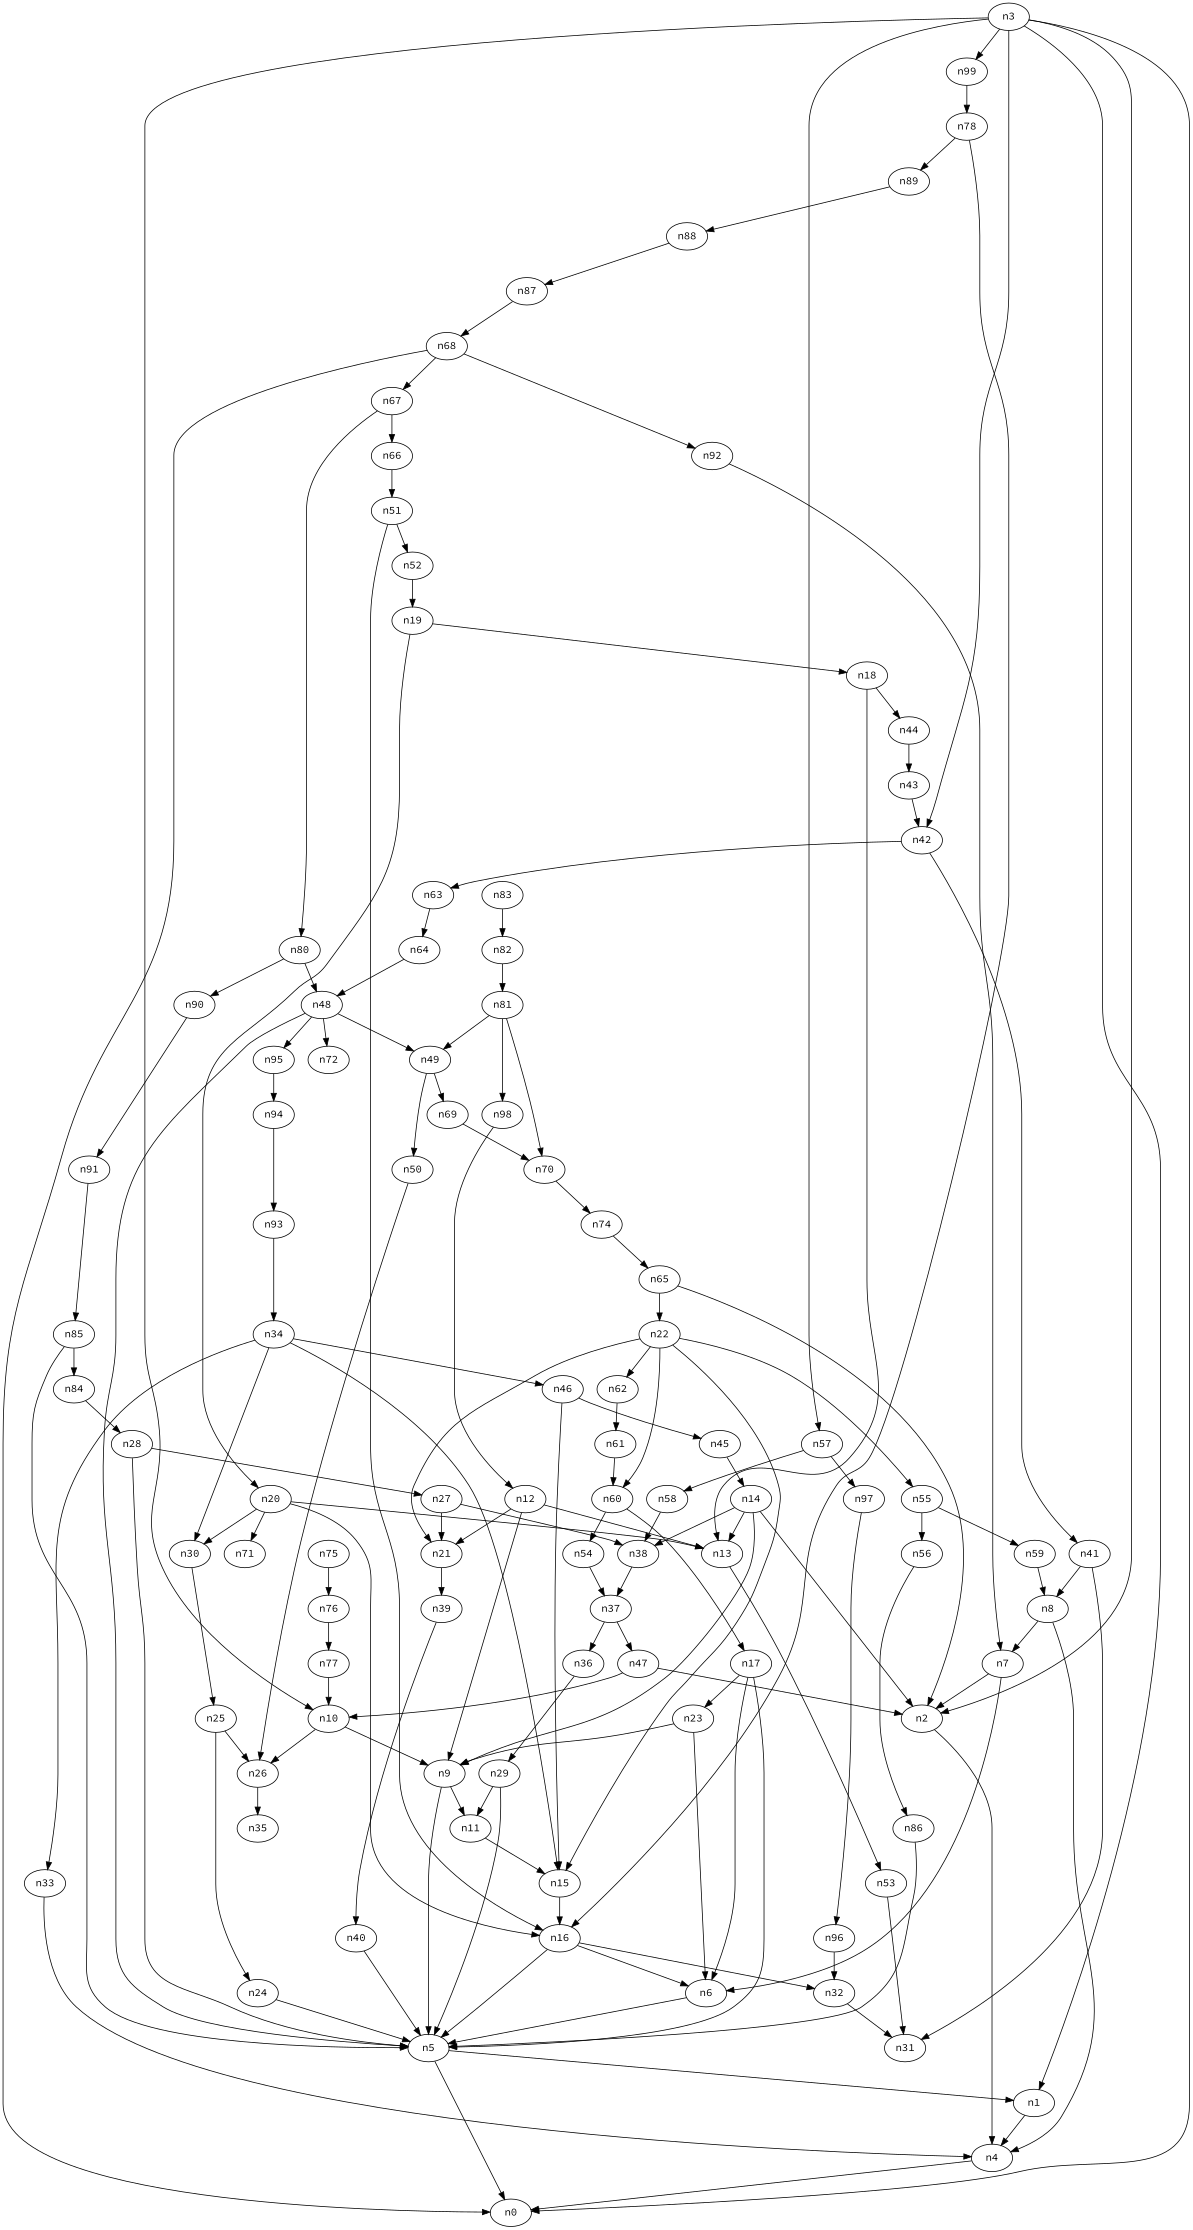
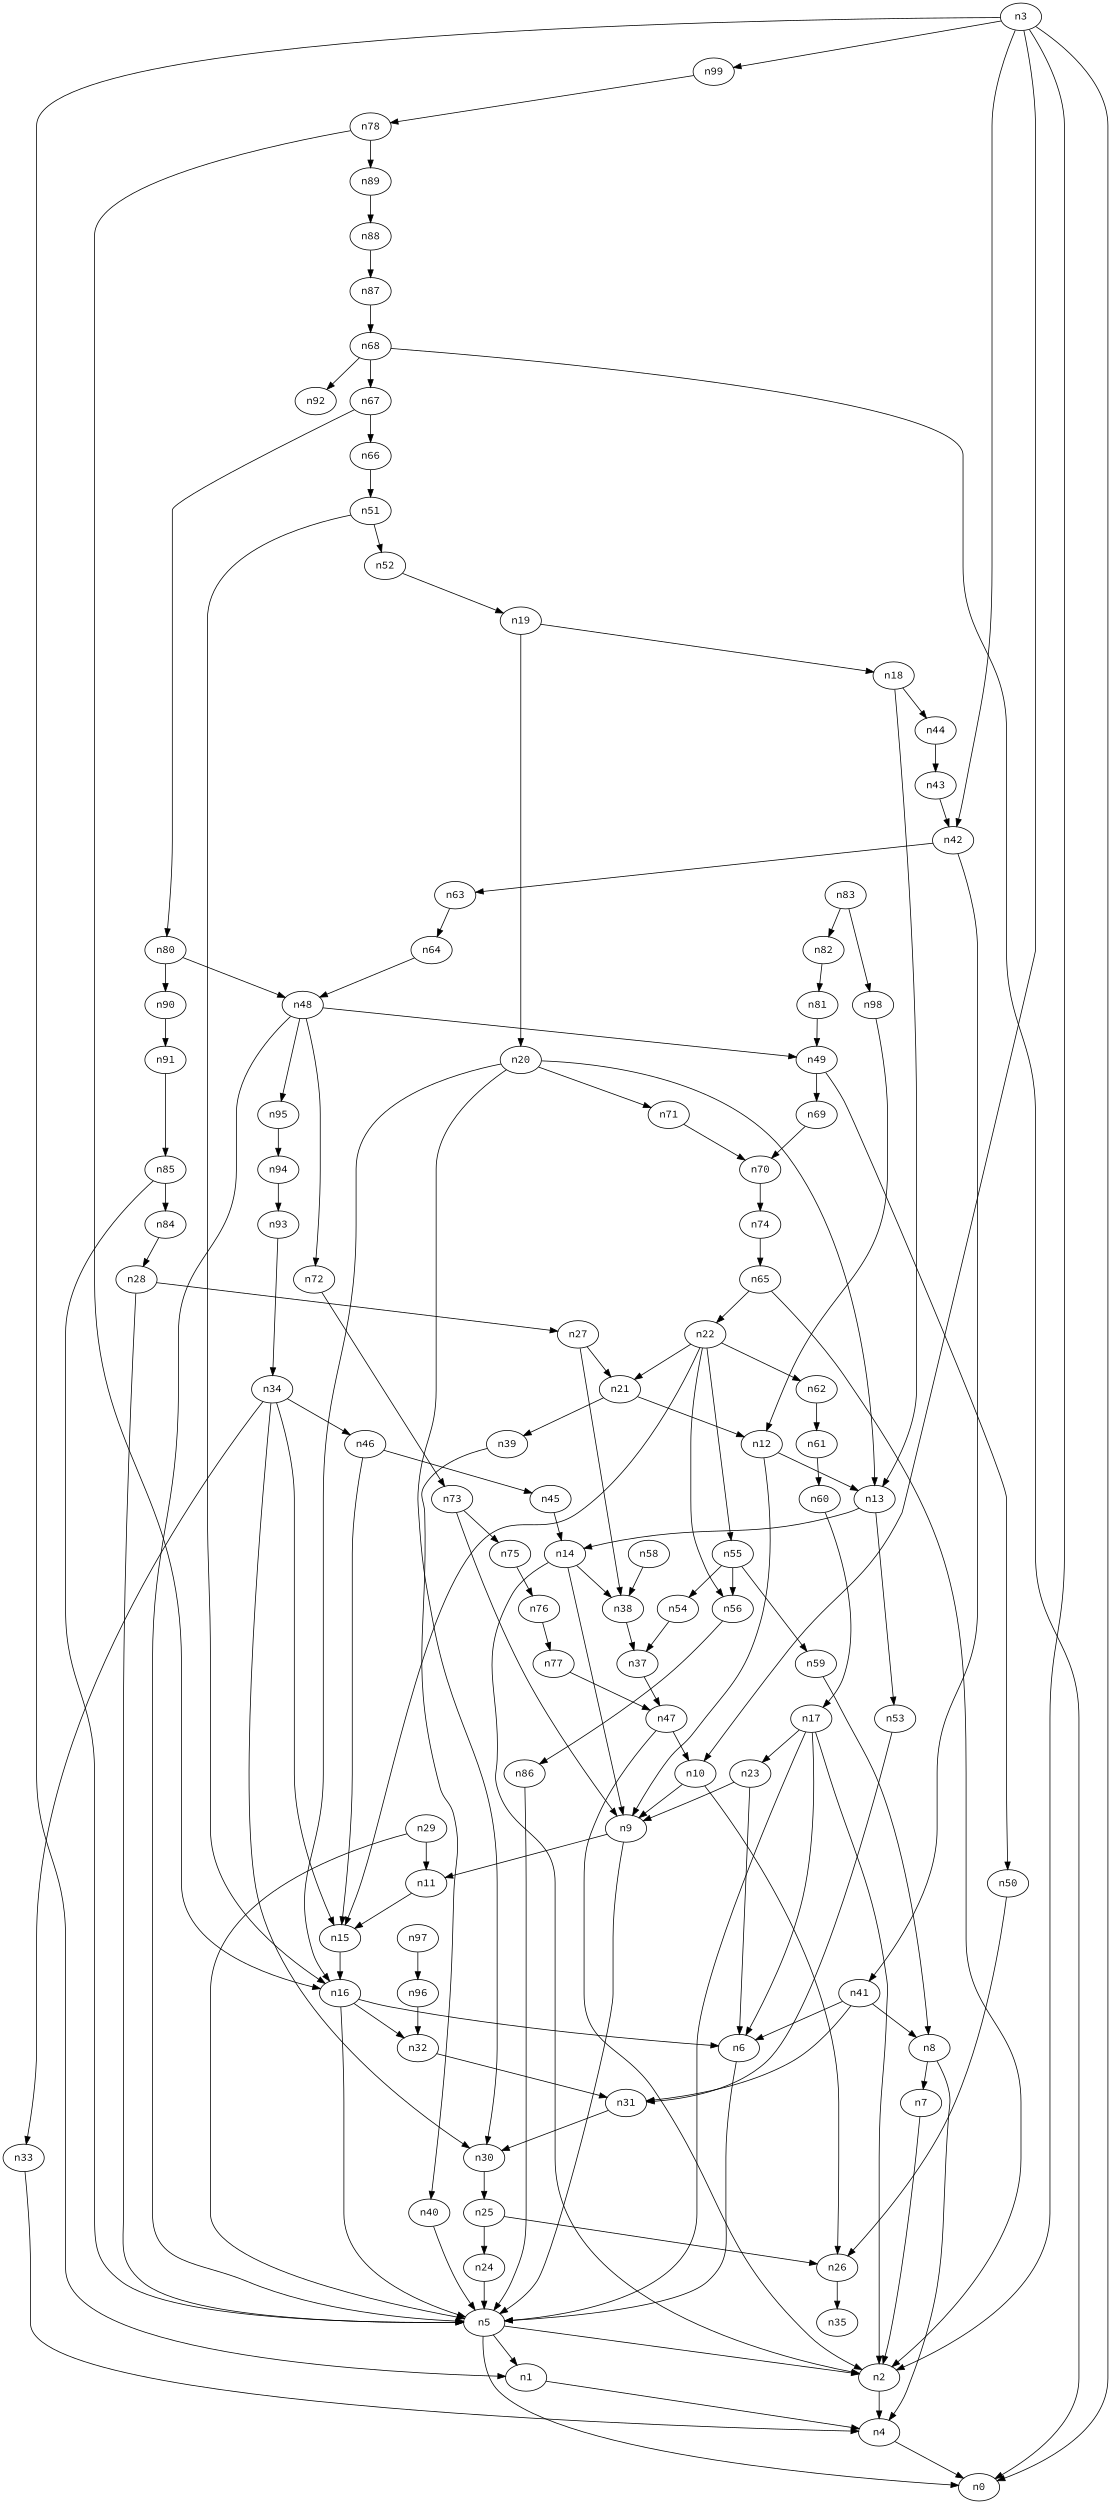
edge "n92" -> "n7": removed
edge "n81" -> "n98": now "n83" -> "n98"
edge "n81" -> "n70": now "n71" -> "n70"
edge "n22" -> "n60": now "n22" -> "n56"
node "n57": removed
node "n73": added
edge "n14" -> "n13": reversed
edge "n60" -> "n54": now "n55" -> "n54"
edge "n12" -> "n21": reversed
node "n36": removed
edge "n77" -> "n10": now "n77" -> "n47"
edge "n7" -> "n6": now "n41" -> "n6"
edge "n17" -> "n2": added
edge "n31" -> "n30": added
edge "n5" -> "n2": added
